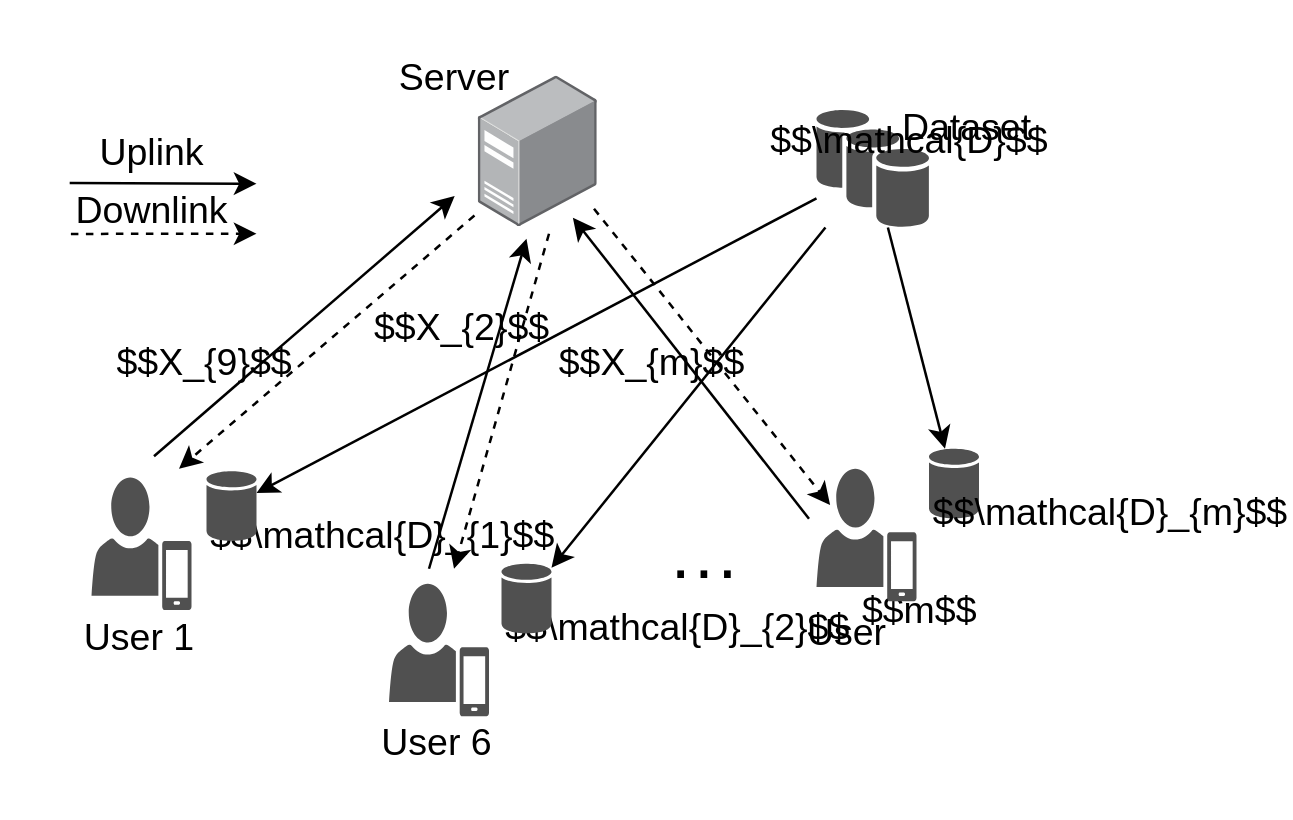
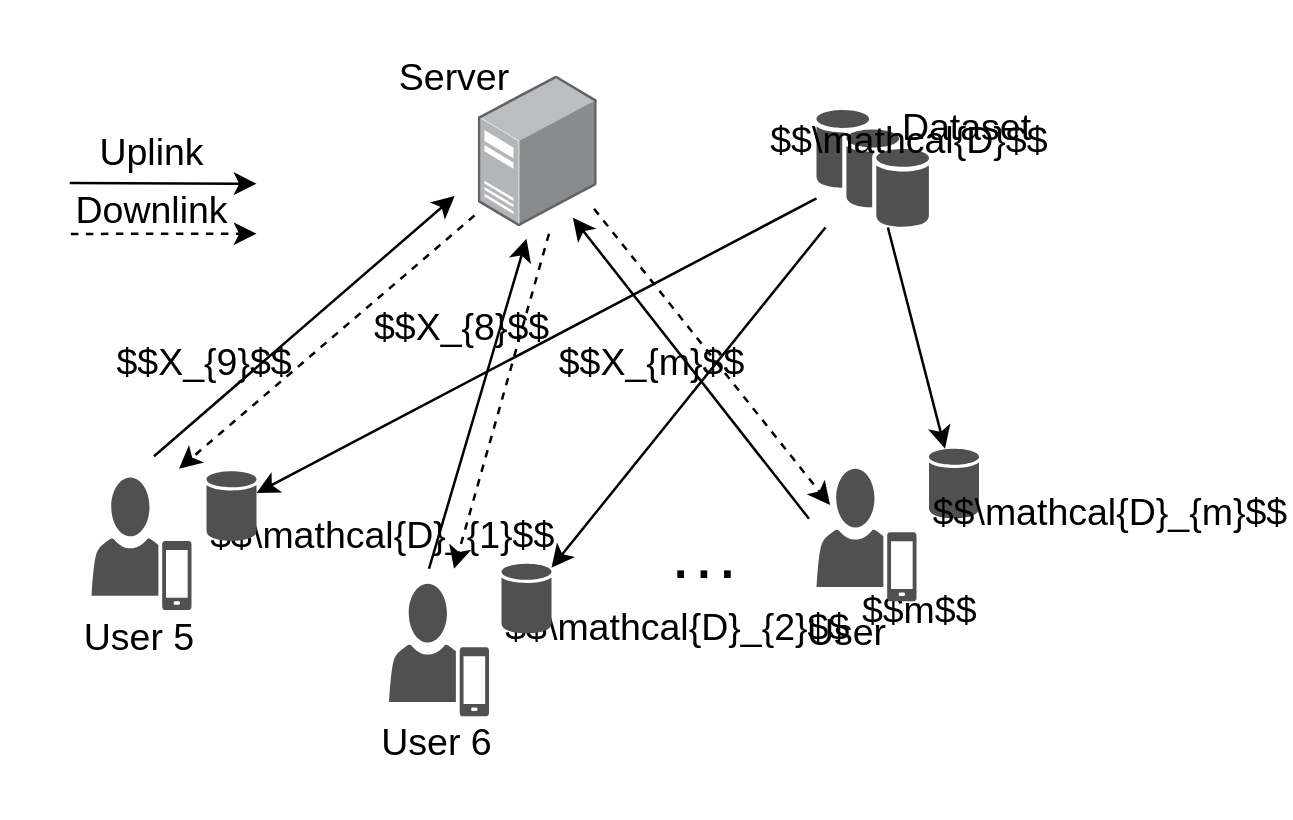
node "$$X_{2}$$": label "$$X_{2}$$" -> "$$X_{8}$$"
node "User 1": label "User 1" -> "User 5"
